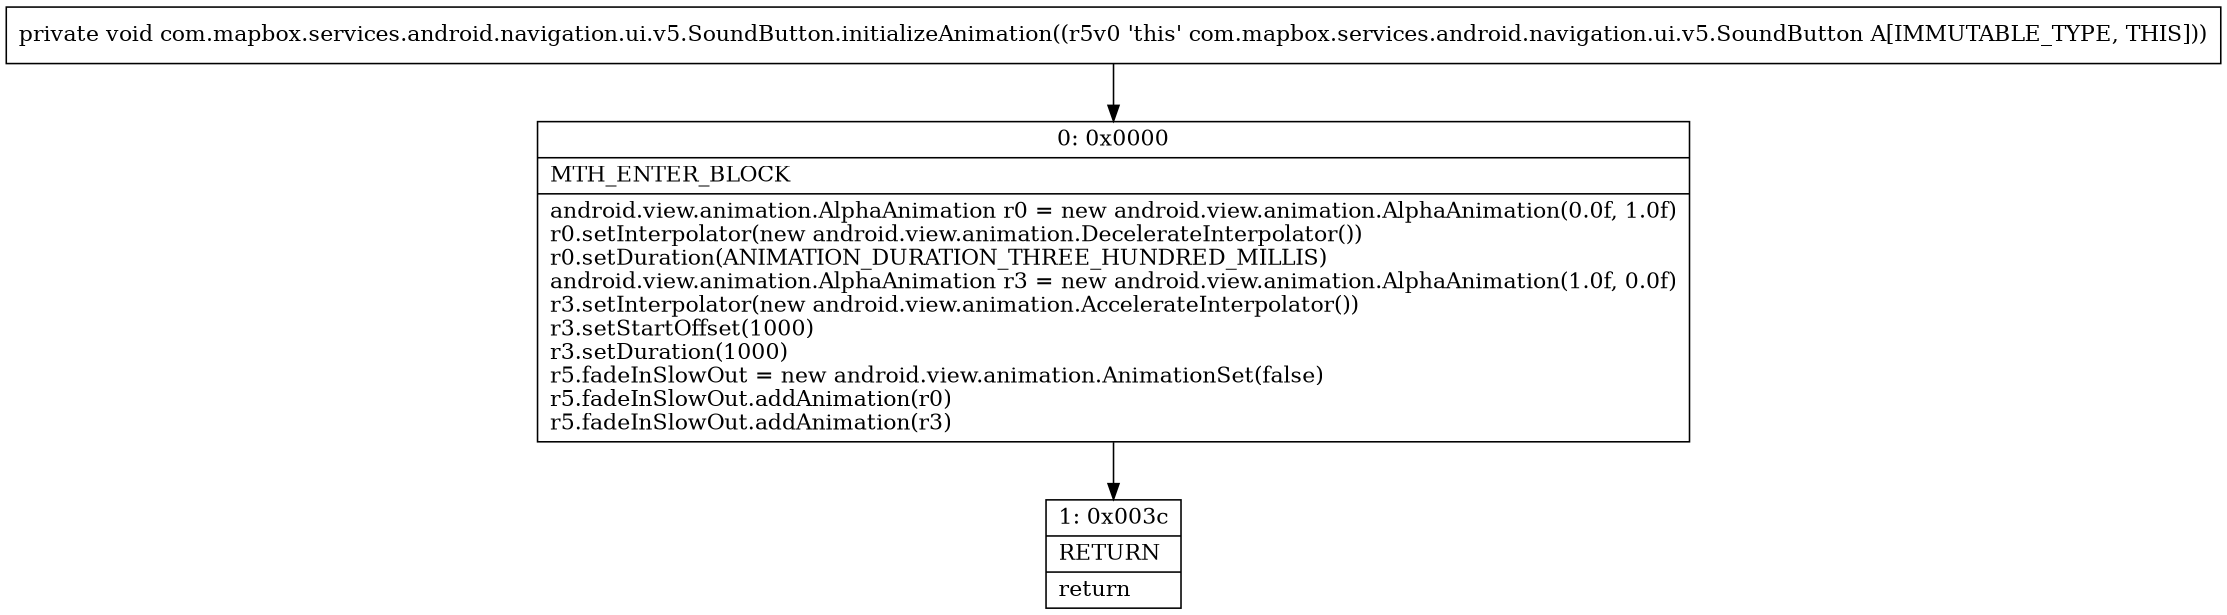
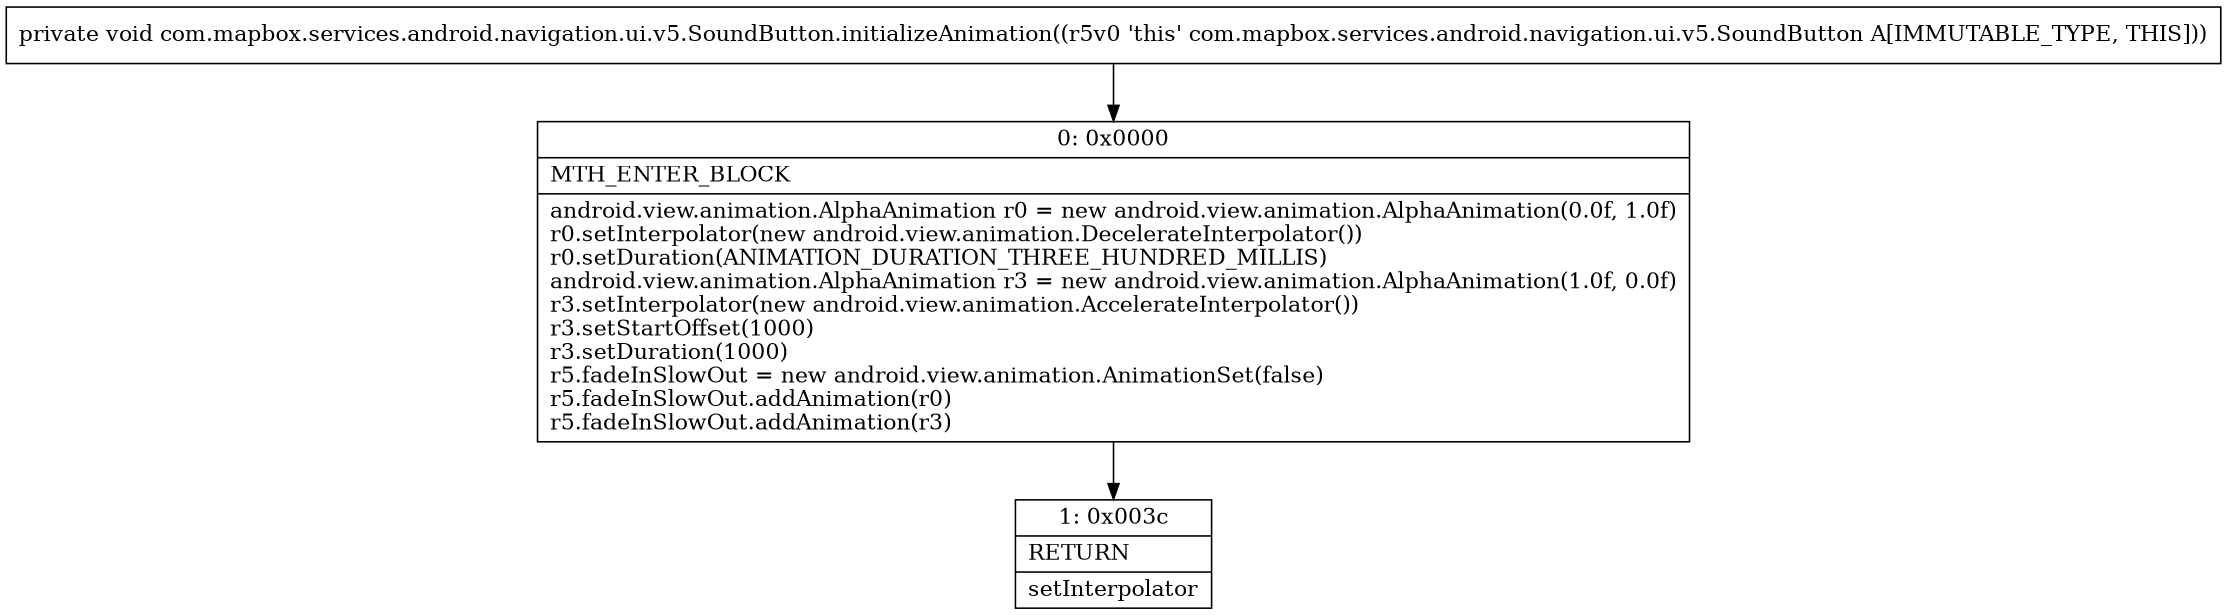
node "1: 0x003c": text "return" -> "setInterpolator"
